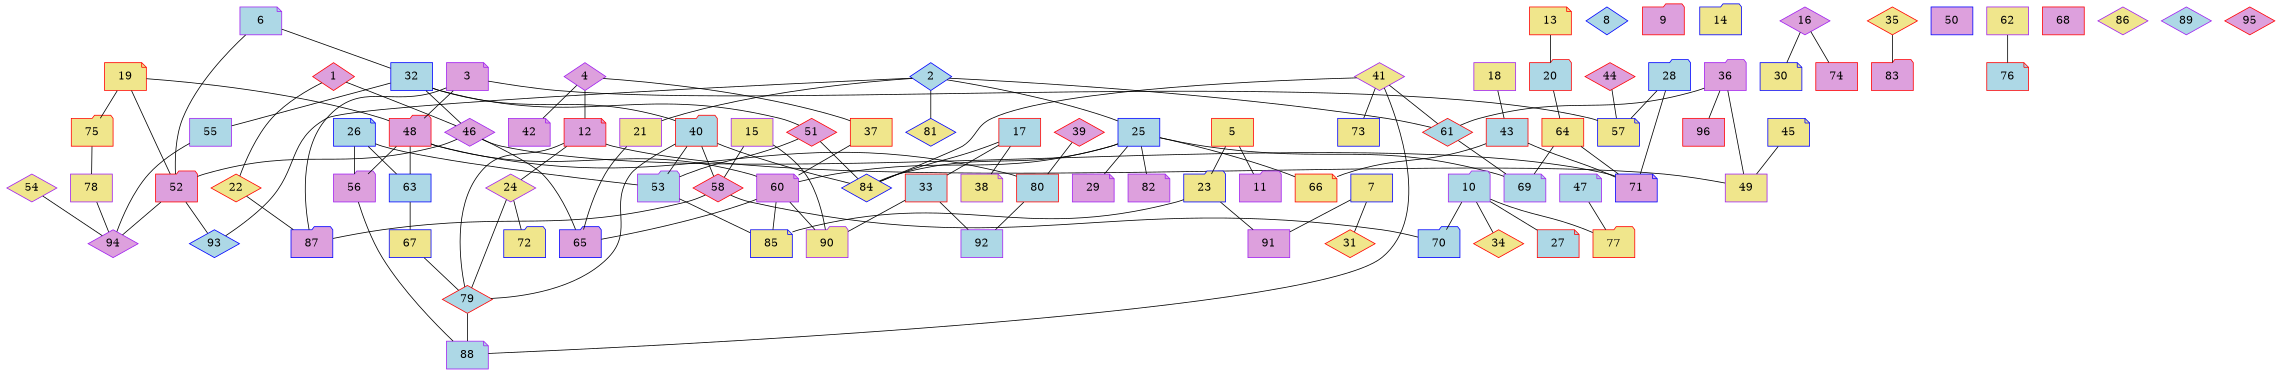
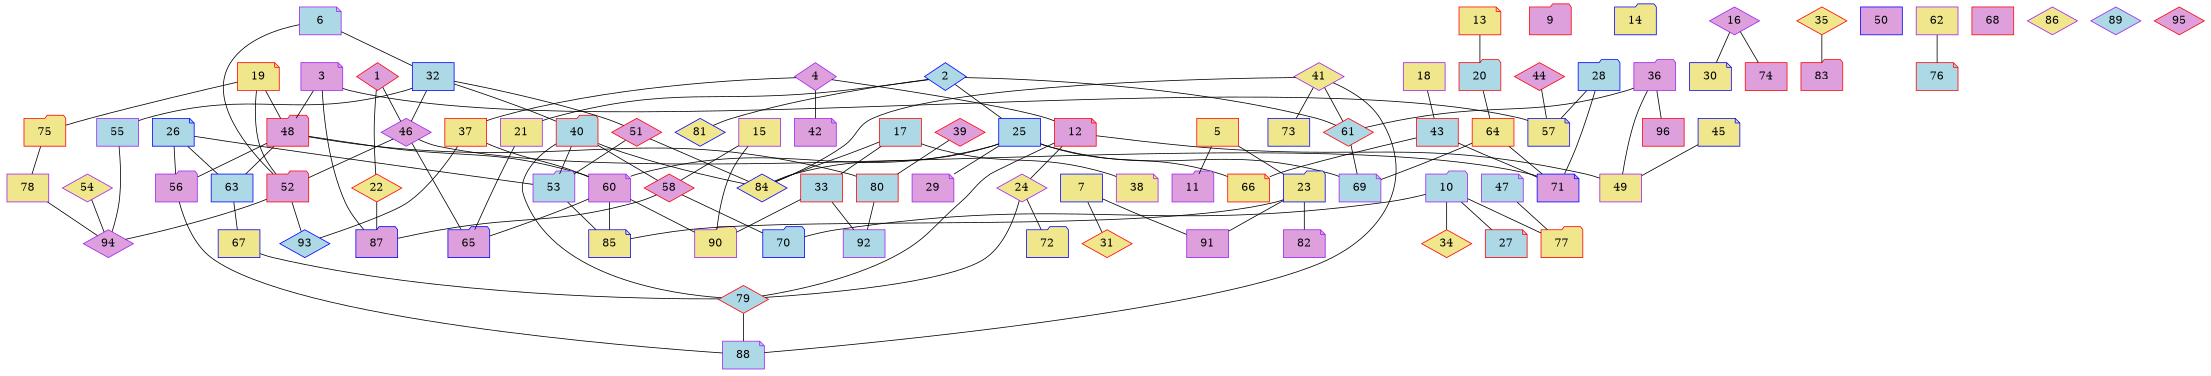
node "8": removed
edge "2" -- "93": now "37" -- "93"
edge "25" -- "82": now "23" -- "82"
